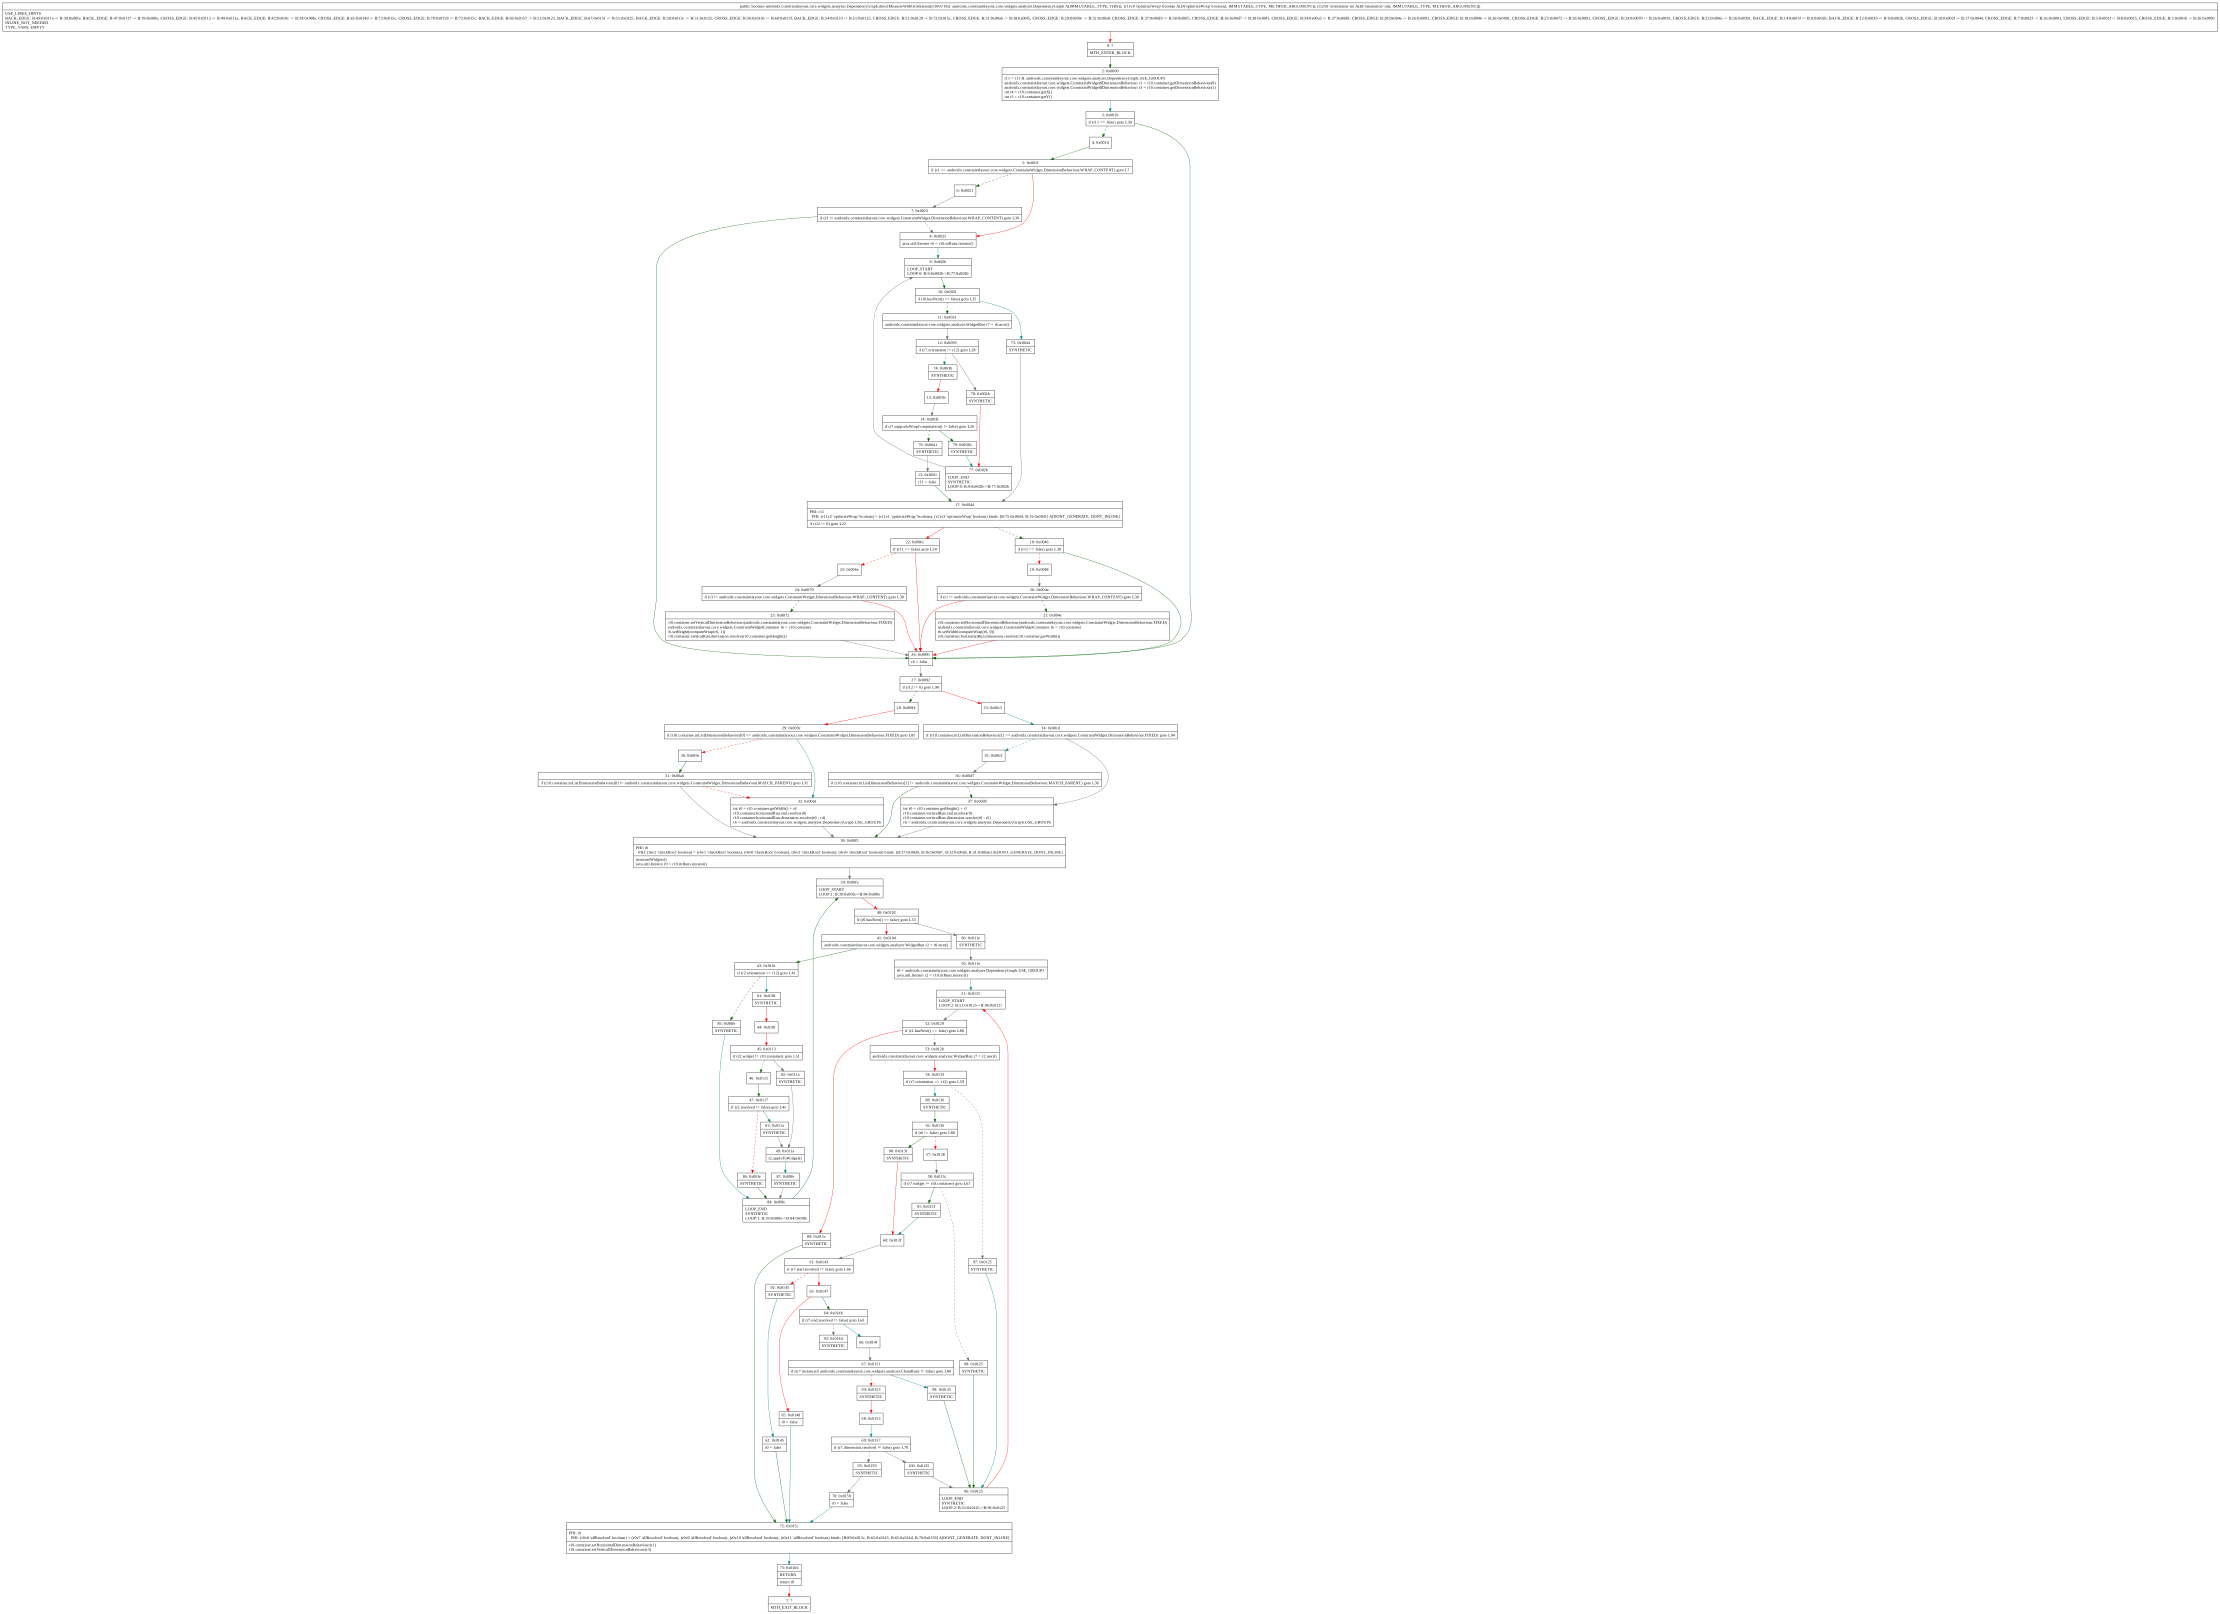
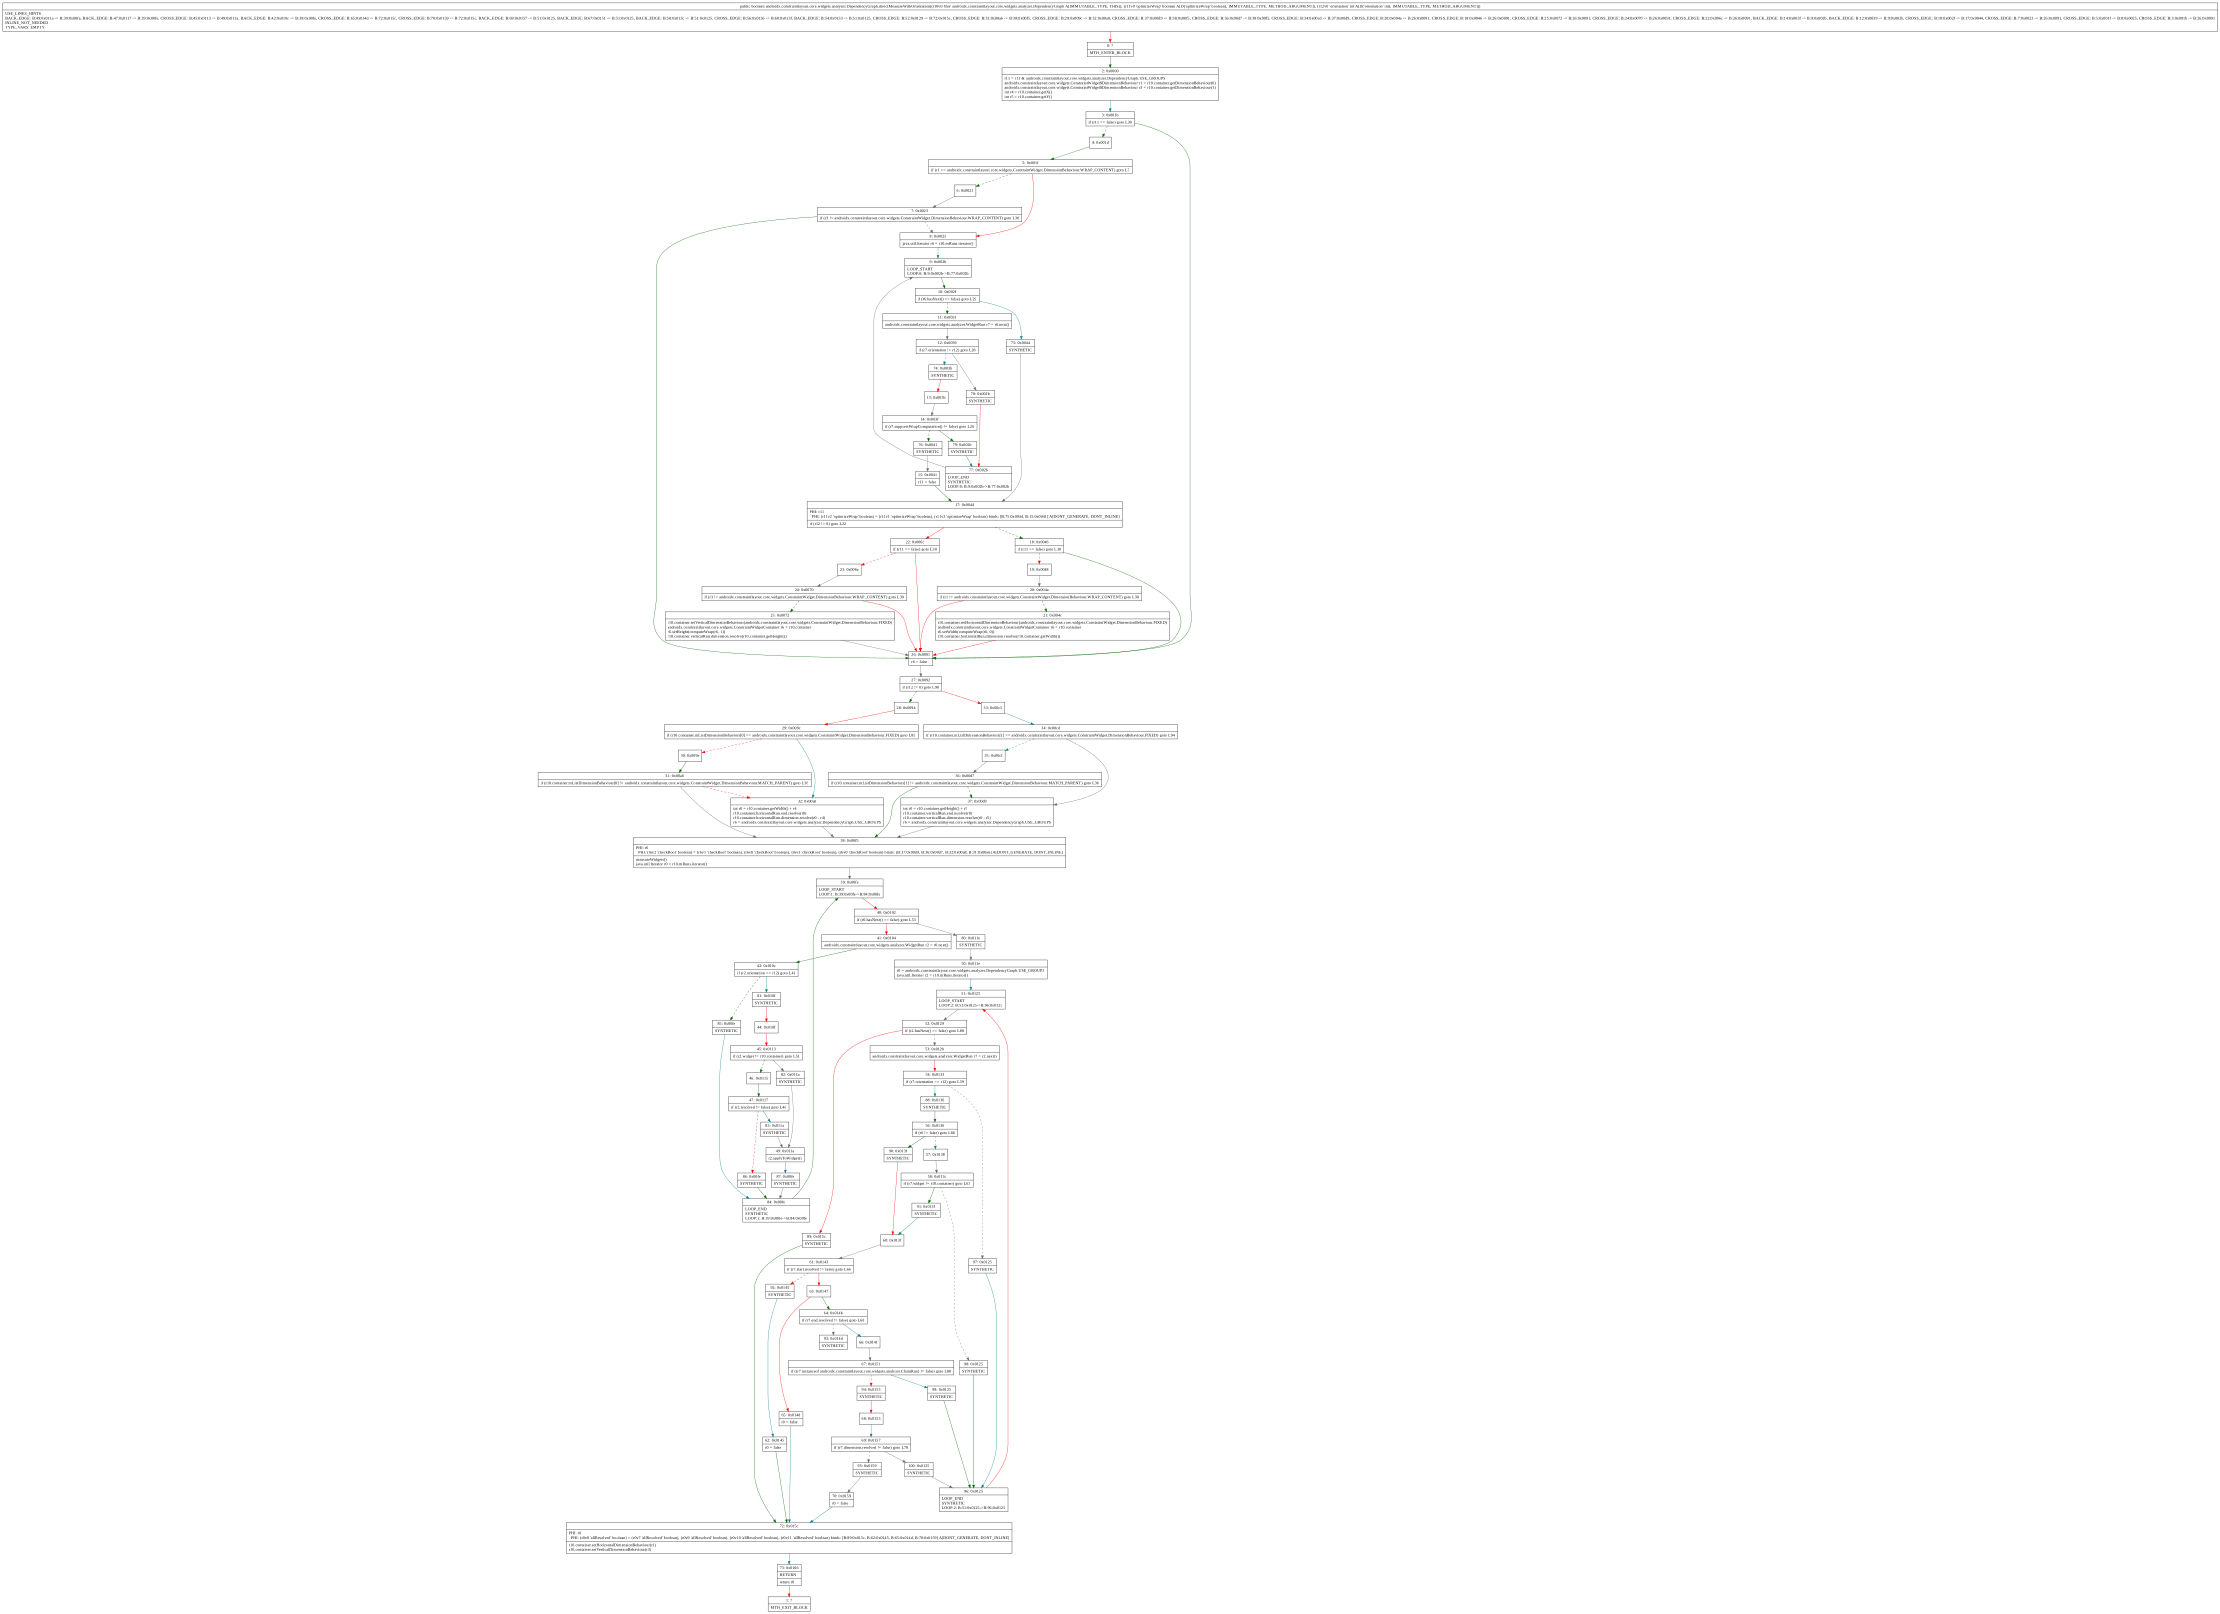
edge "56: 0x0136" -> "57: 0x0138": color red -> teal
